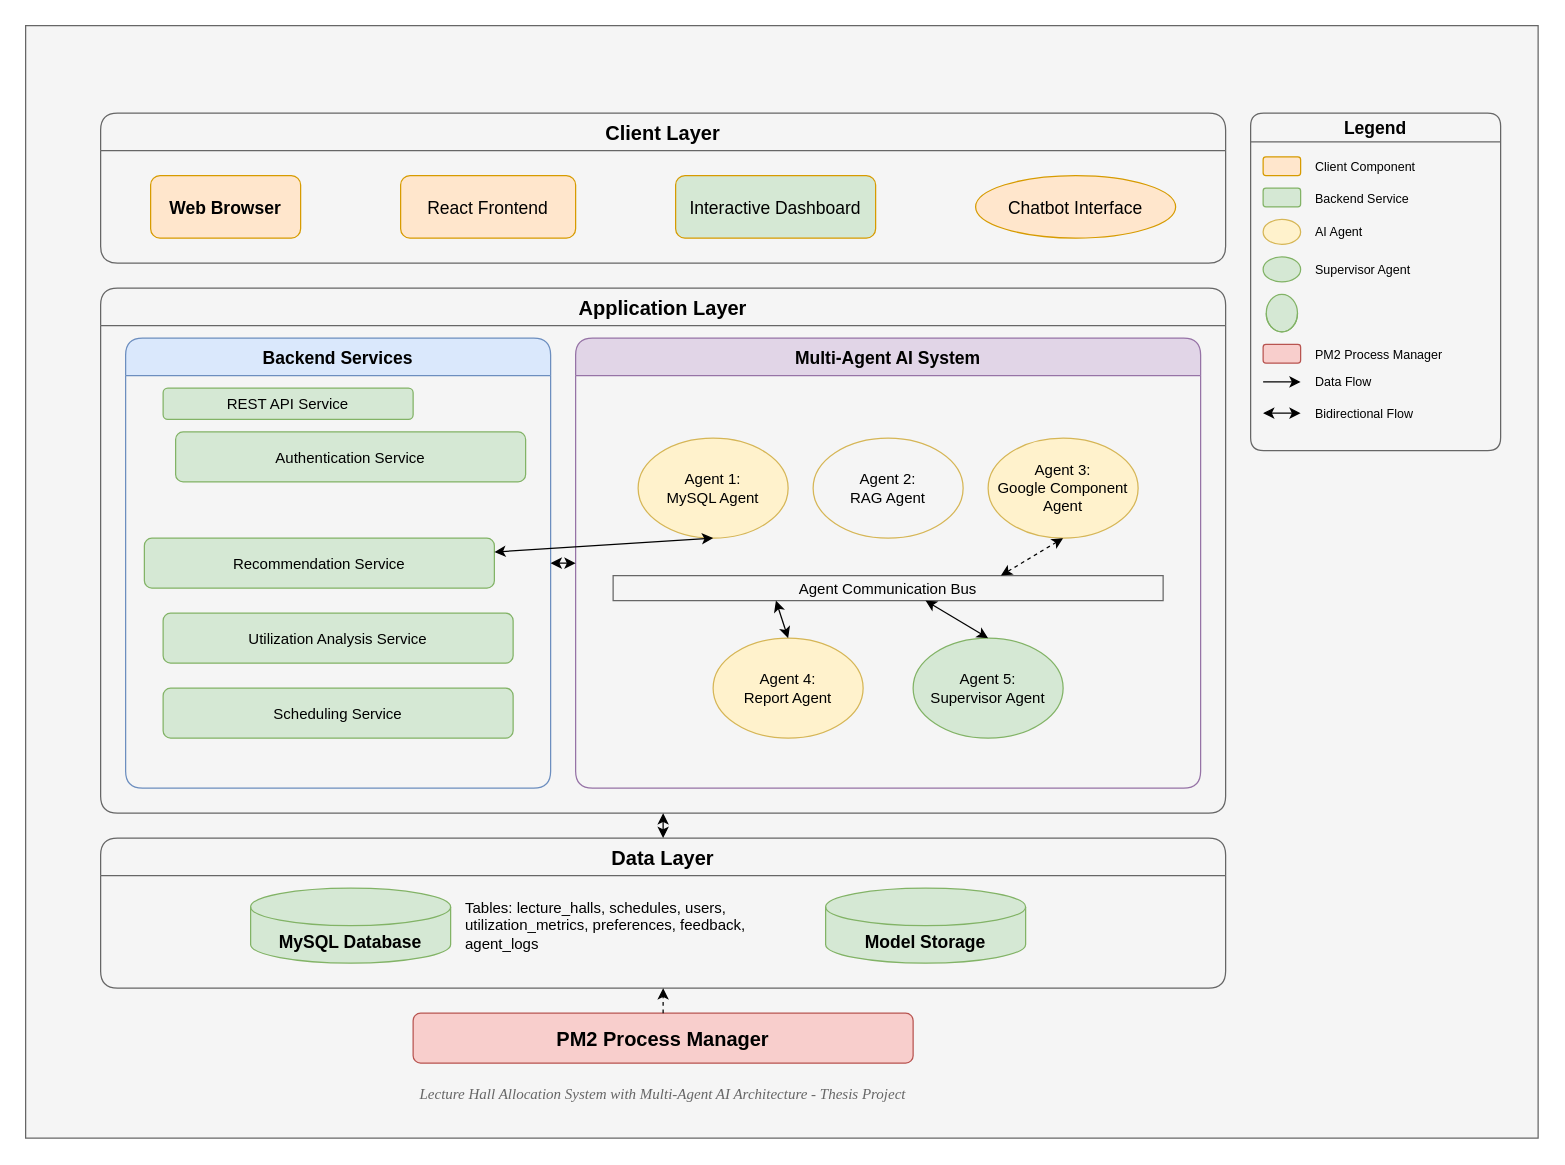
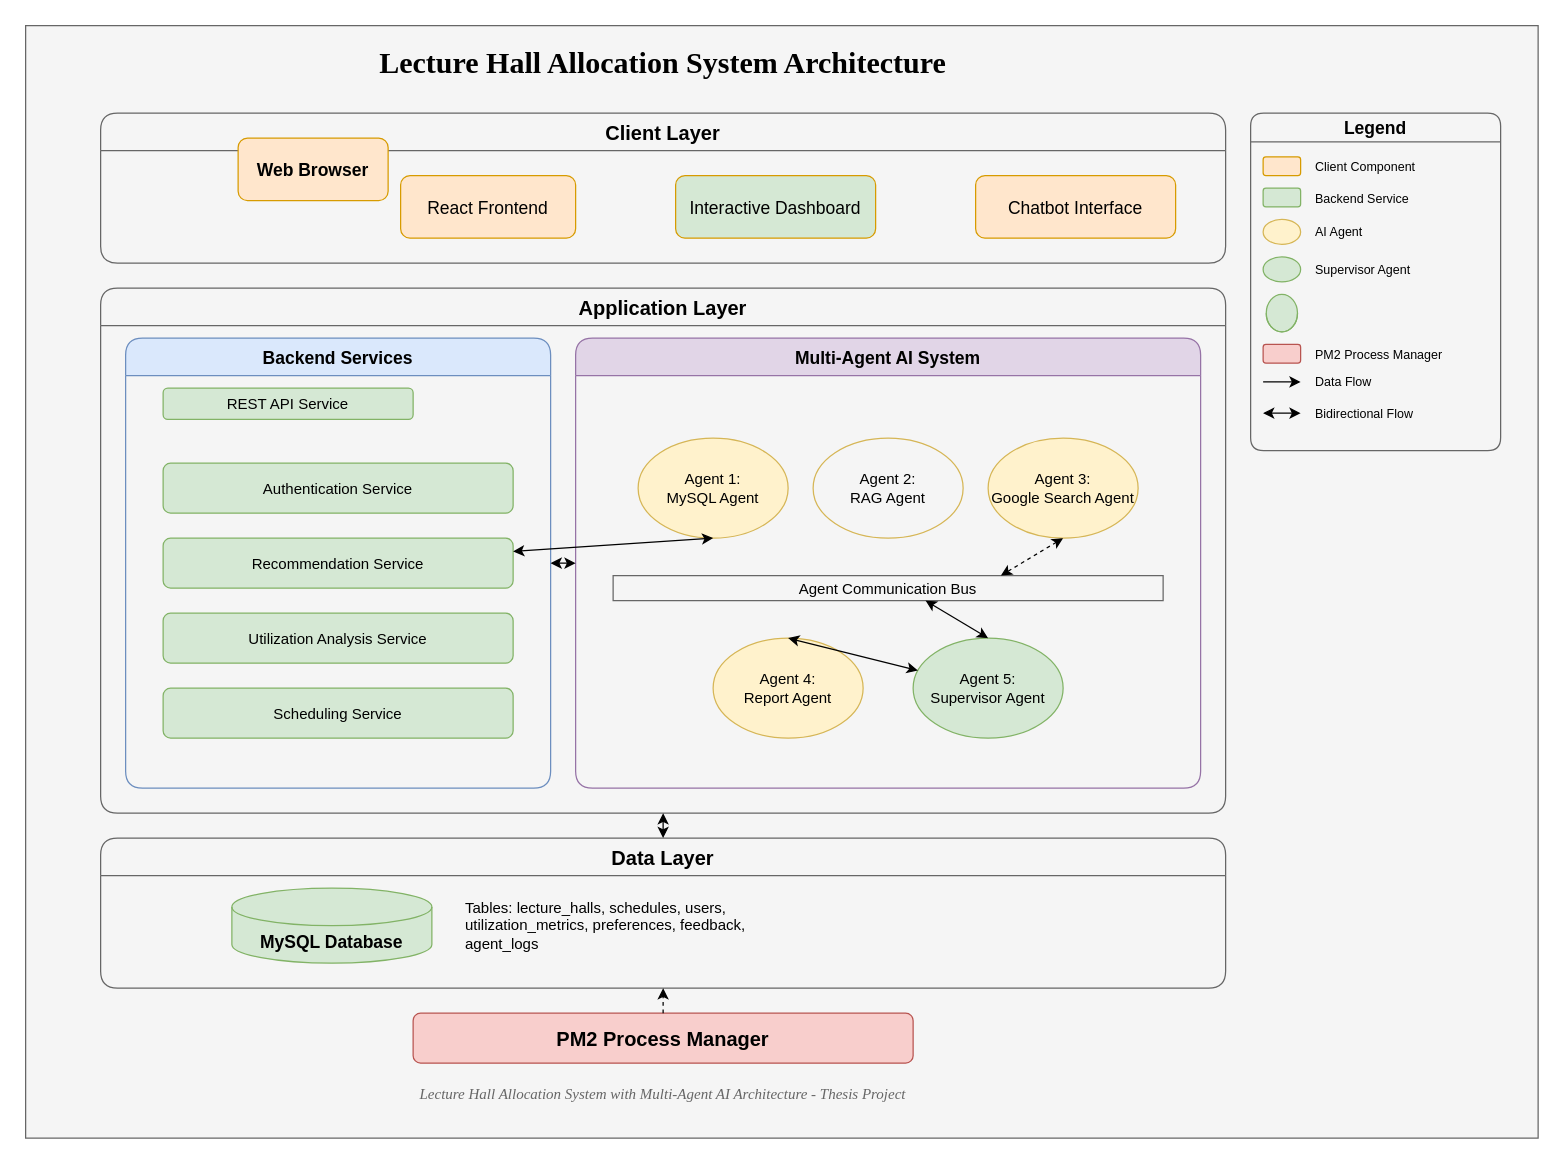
node "Lecture Hall Allocation System Architecture": added
node "Web Browser": moved (226, 207) -> (313, 169)
node "Chatbot Interface": shape ellipse -> rounded rectangle
node "Authentication Service": moved (351, 457) -> (338, 488)
node "Agent 3: Google Component Agent": label "Agent 3: Google Component Agent" -> "Agent 3: Google Search Agent"
node "Recommendation Service": moved (319, 563) -> (338, 563)
edge "Agent Communication Bus" -- "Agent 4: Report Agent": now "Agent 5: Supervisor Agent" -- "Agent 4: Report Agent"
node "MySQL Database": moved (351, 926) -> (332, 926)
node "Model Storage": removed
